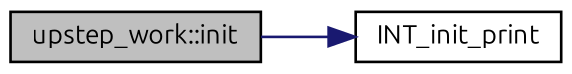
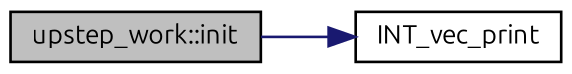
node "INT_init_print": label "INT_init_print" -> "INT_vec_print"
